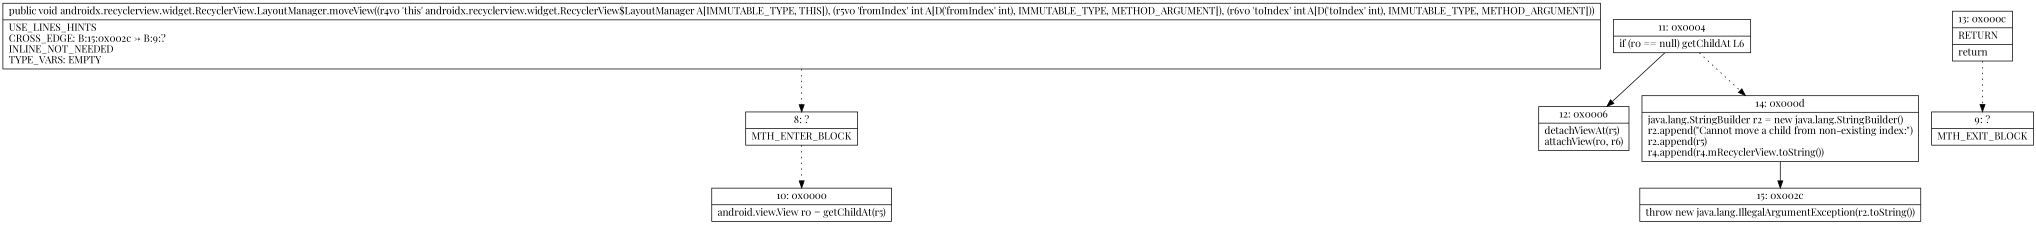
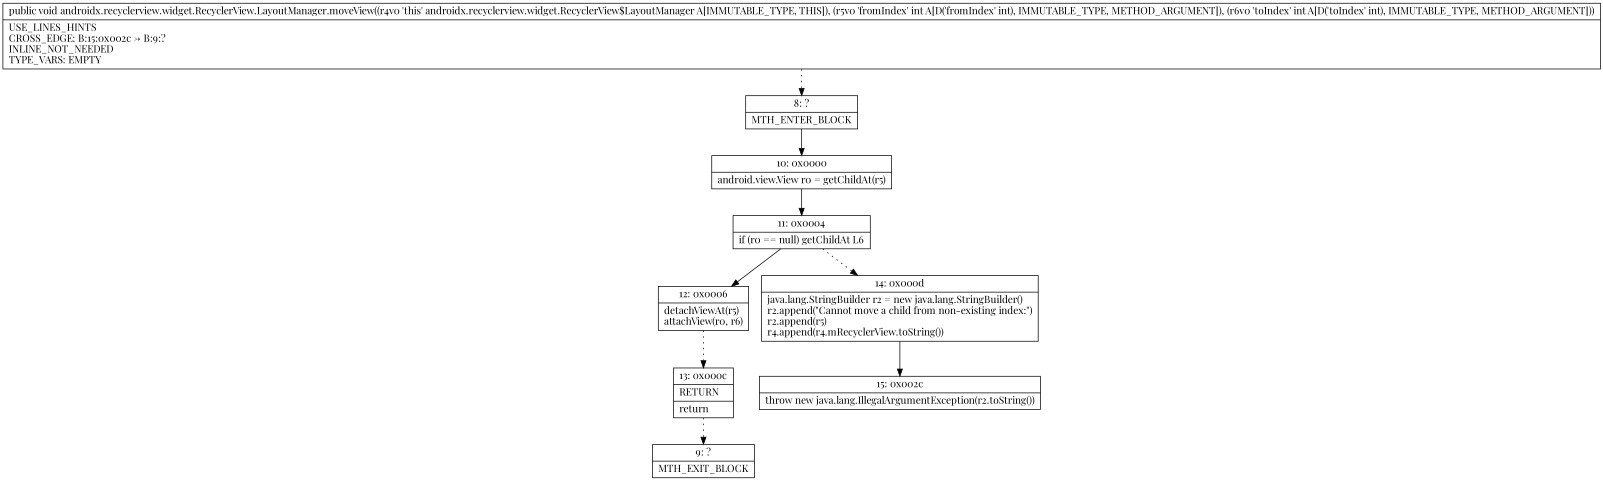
edge "8: ?" -> "10: 0x0000": style dotted -> solid
edge "10: 0x0000" -> "11: 0x0004": added
edge "12: 0x0006" -> "13: 0x000c": added
